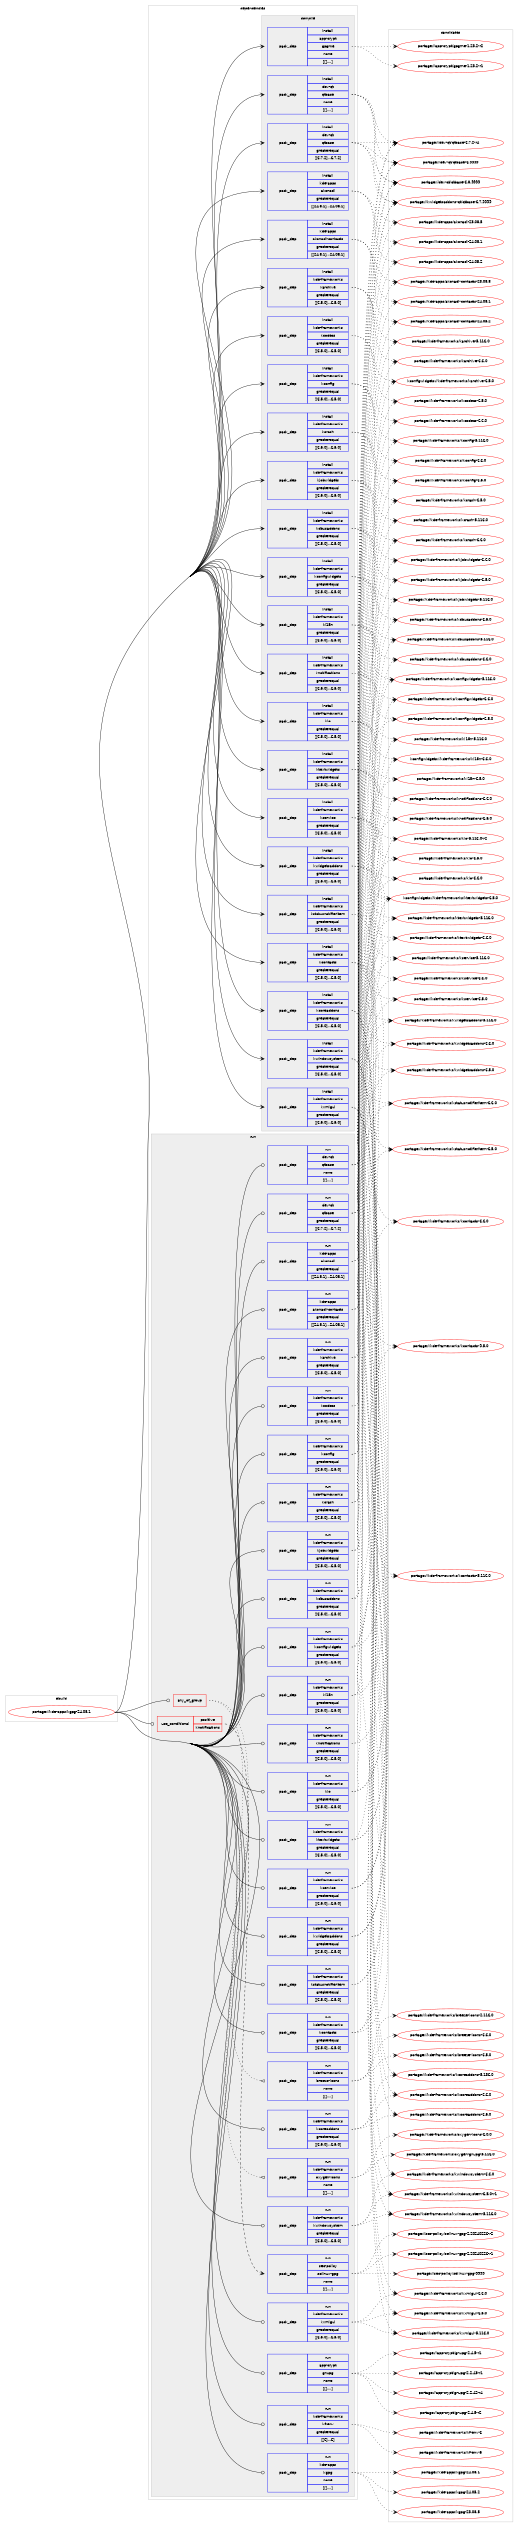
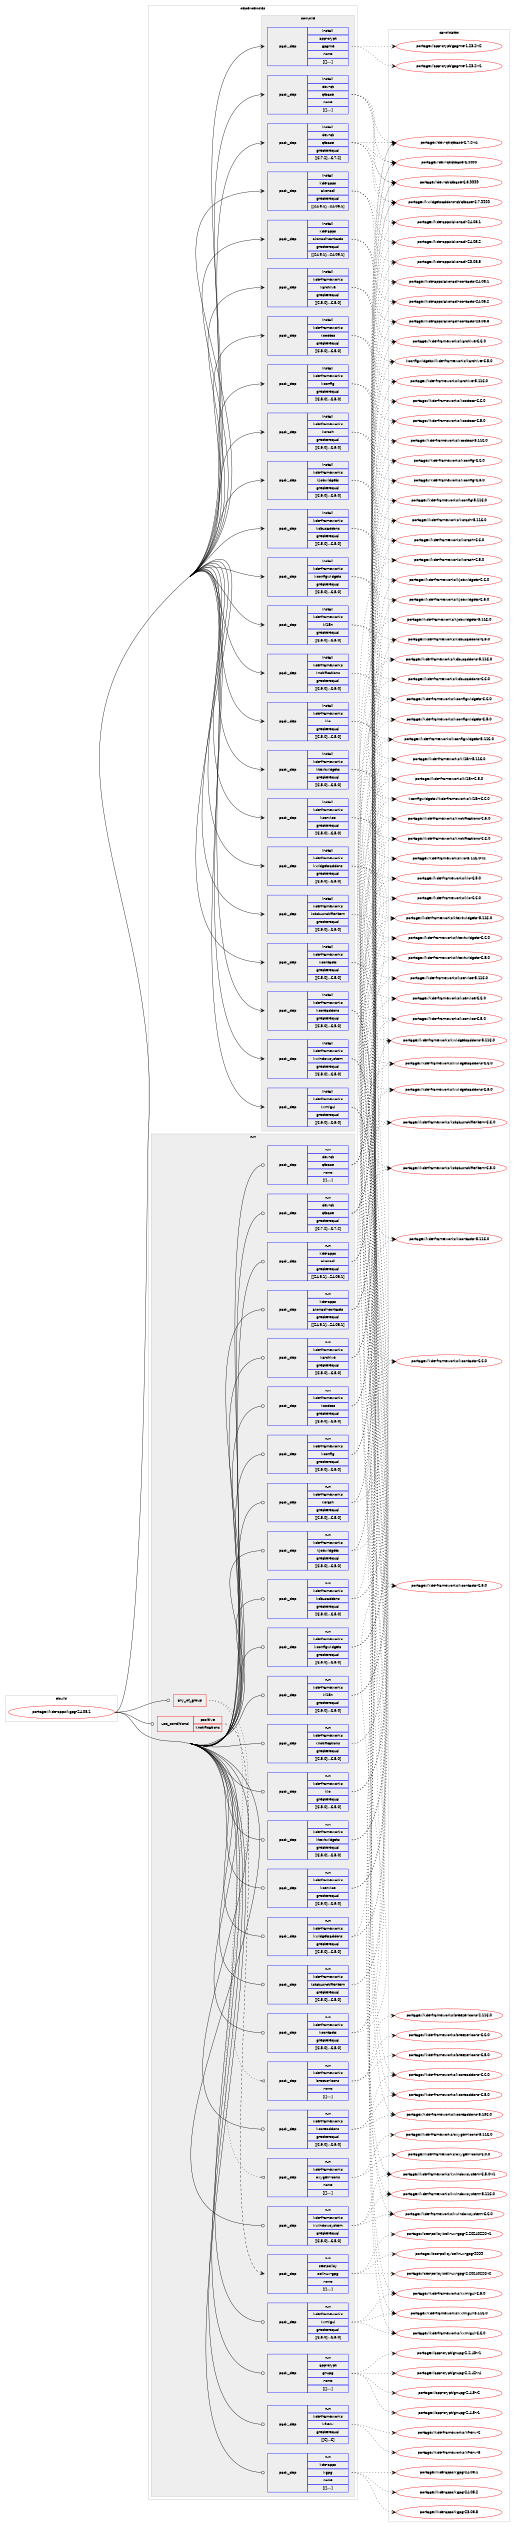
node "portage://kde-frameworks/kcodecs-5.116.0": added
node "kconfigwidgets://kde-frameworks/ktextwidgets-6.5.0": label "kconfigwidgets://kde-frameworks/ktextwidgets-6.5.0" -> "portage://kde-frameworks/ktextwidgets-6.5.0"
node "portage://kde-frameworks/kcontacts-9.5.0": label "portage://kde-frameworks/kcontacts-9.5.0" -> "portage://kde-frameworks/kcontacts-6.5.0"
node "portage://kde-frameworks/oxygen-gnupg-5.116.0": label "portage://kde-frameworks/oxygen-gnupg-5.116.0" -> "portage://kde-frameworks/oxygen-icons-5.116.0"
